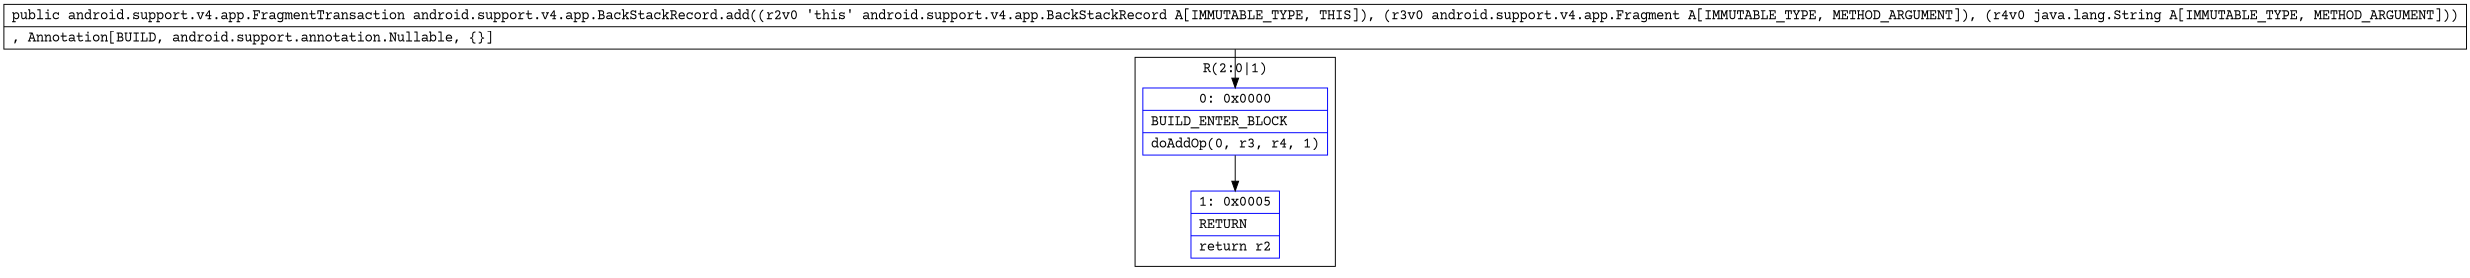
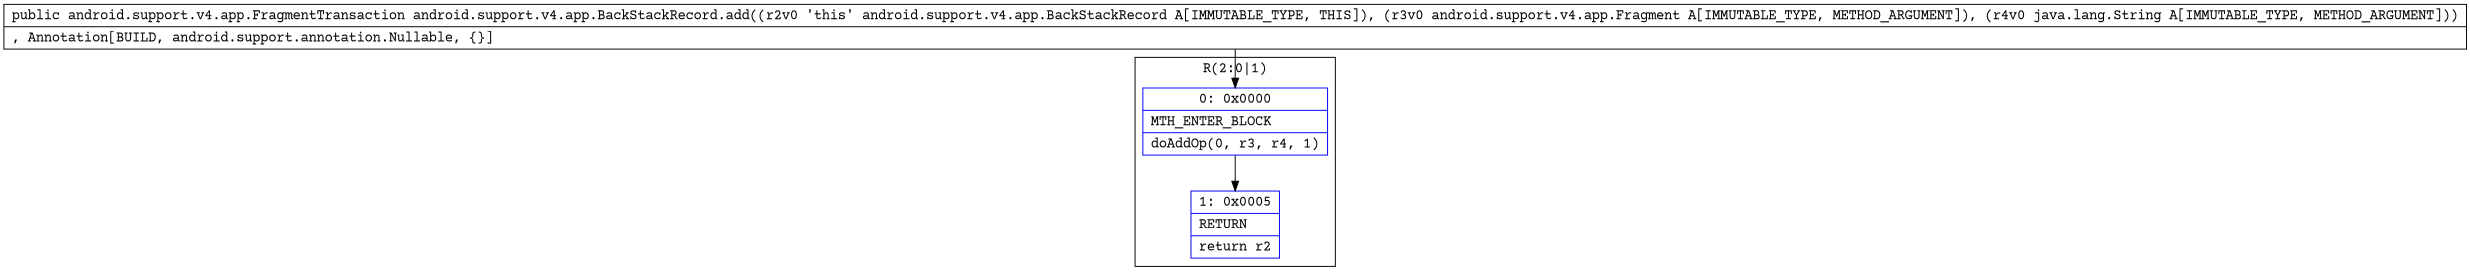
node "0: 0x0000": text "BUILD_ENTER_BLOCK" -> "MTH_ENTER_BLOCK"
